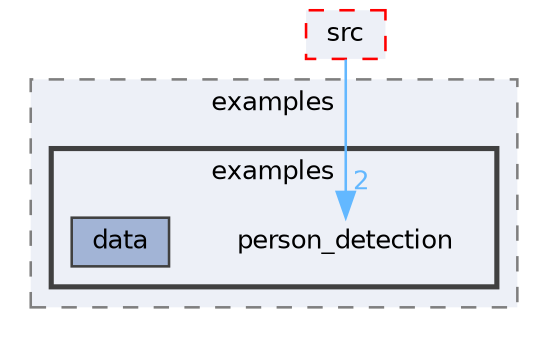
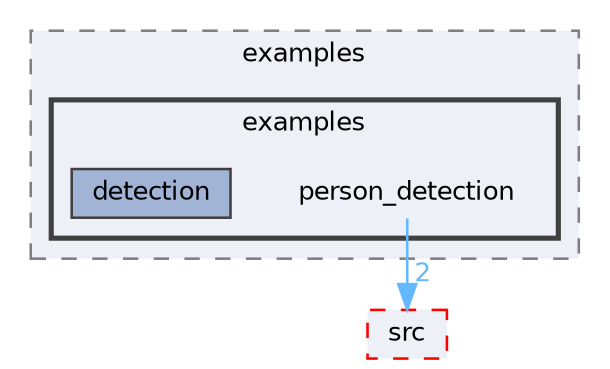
edge "src" -> "person_detection": reversed
node "data": label "data" -> "detection"
